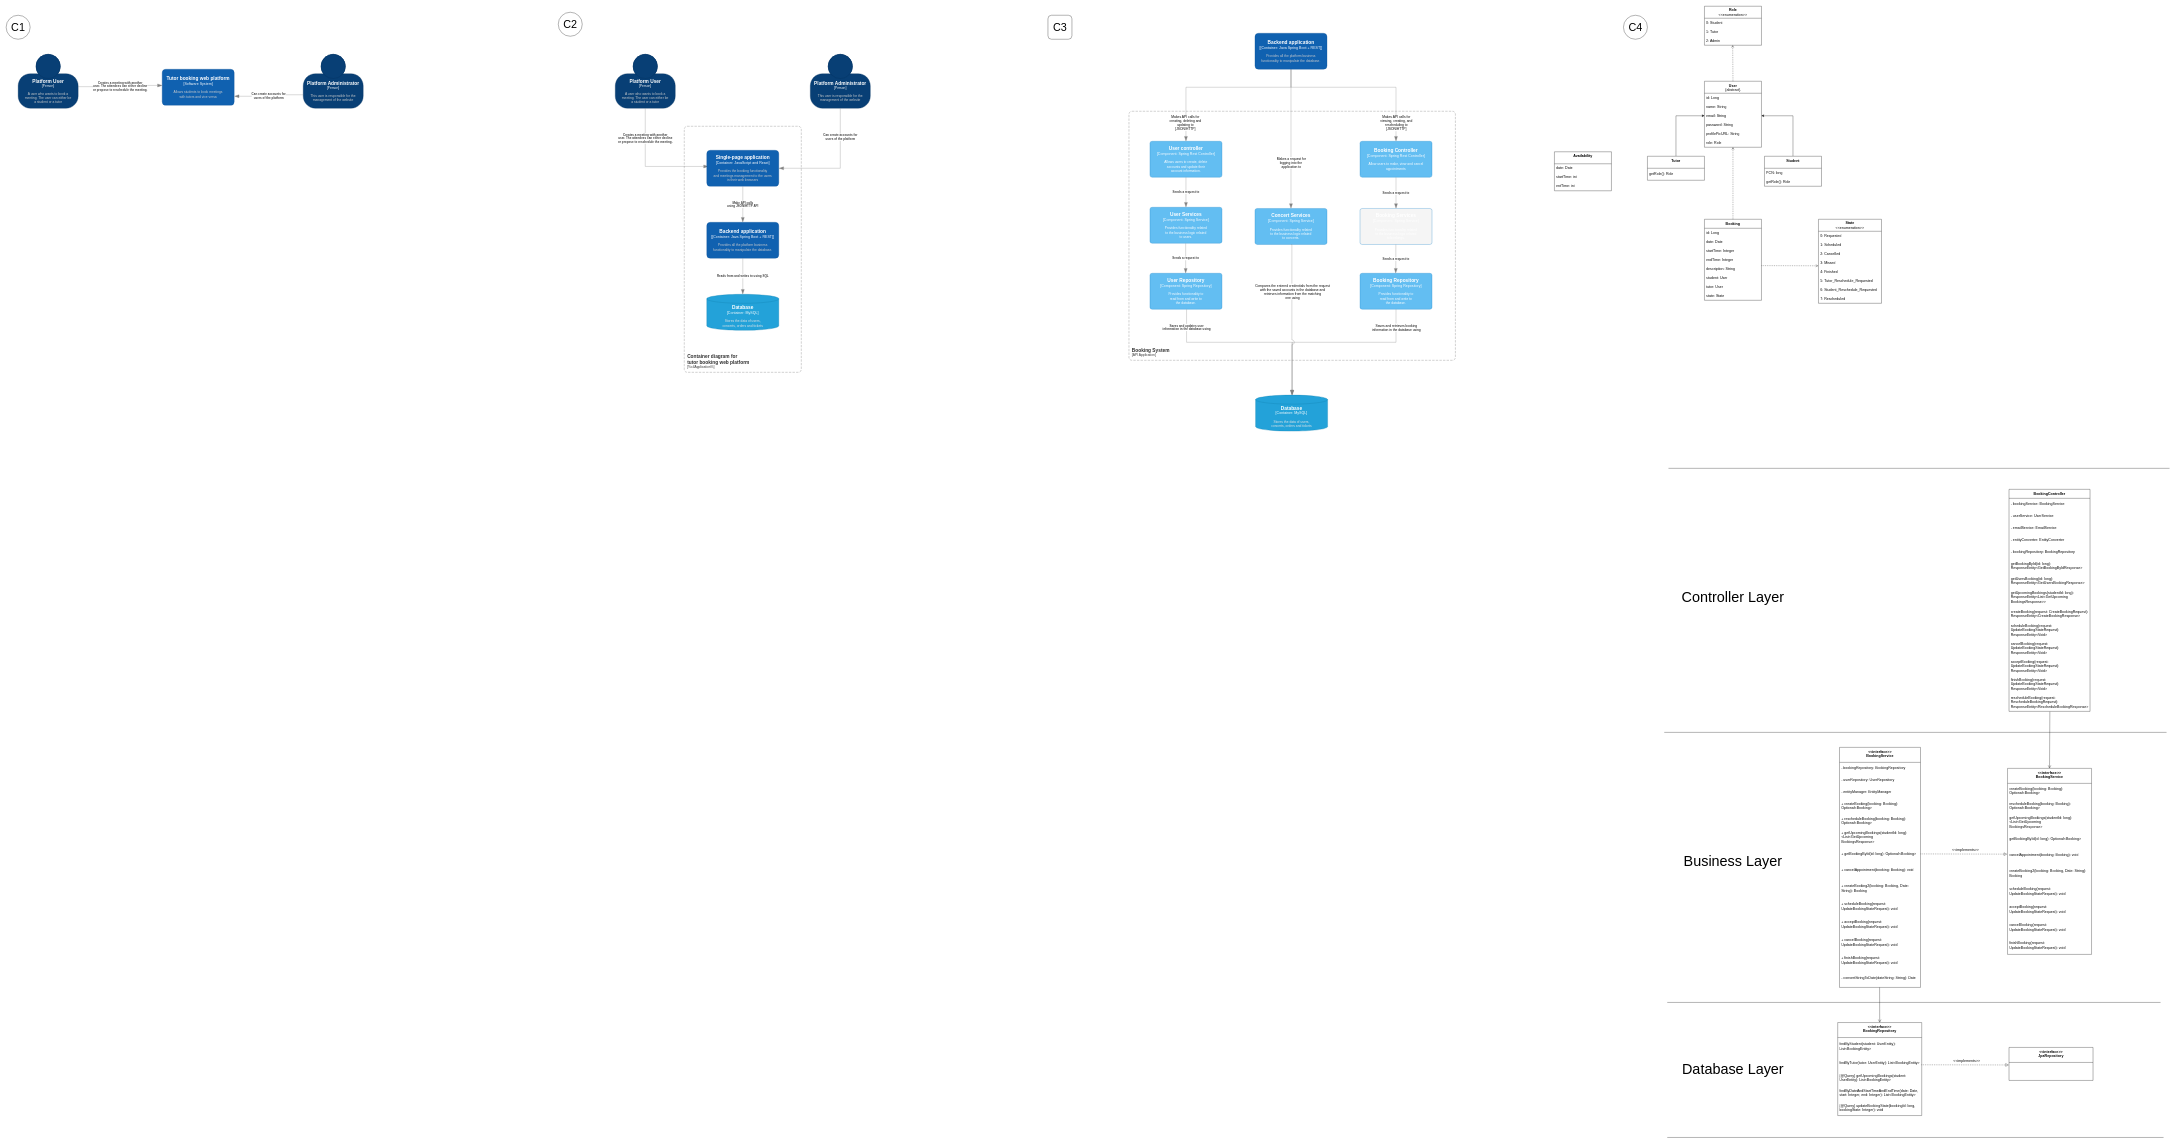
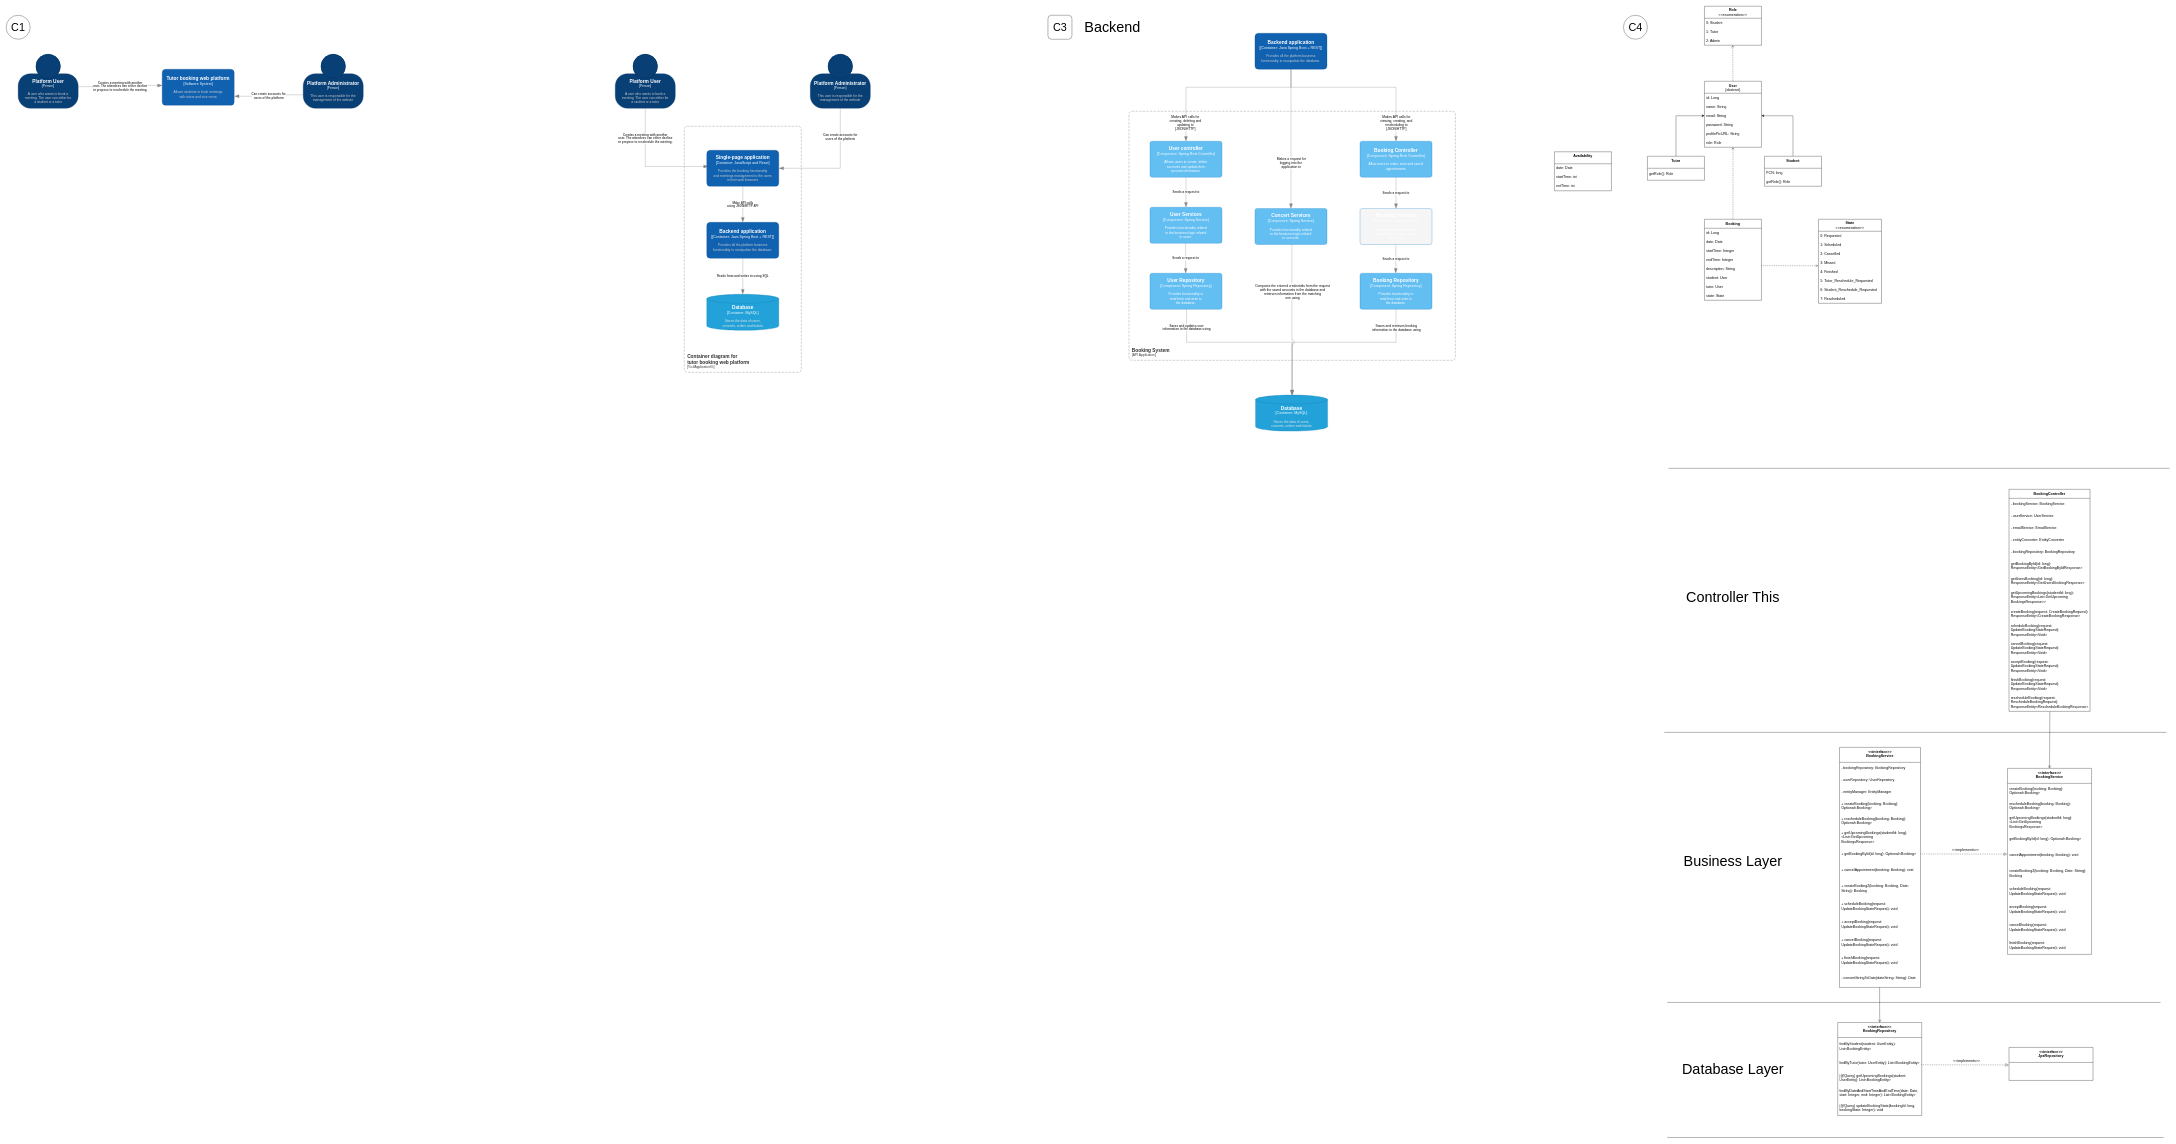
node "C2": removed
node "Backend": added
node "Controller Layer": label "Controller Layer" -> "Controller This"
